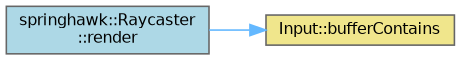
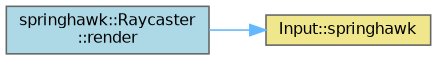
node "Input::bufferContains": label "Input::bufferContains" -> "Input::springhawk"
